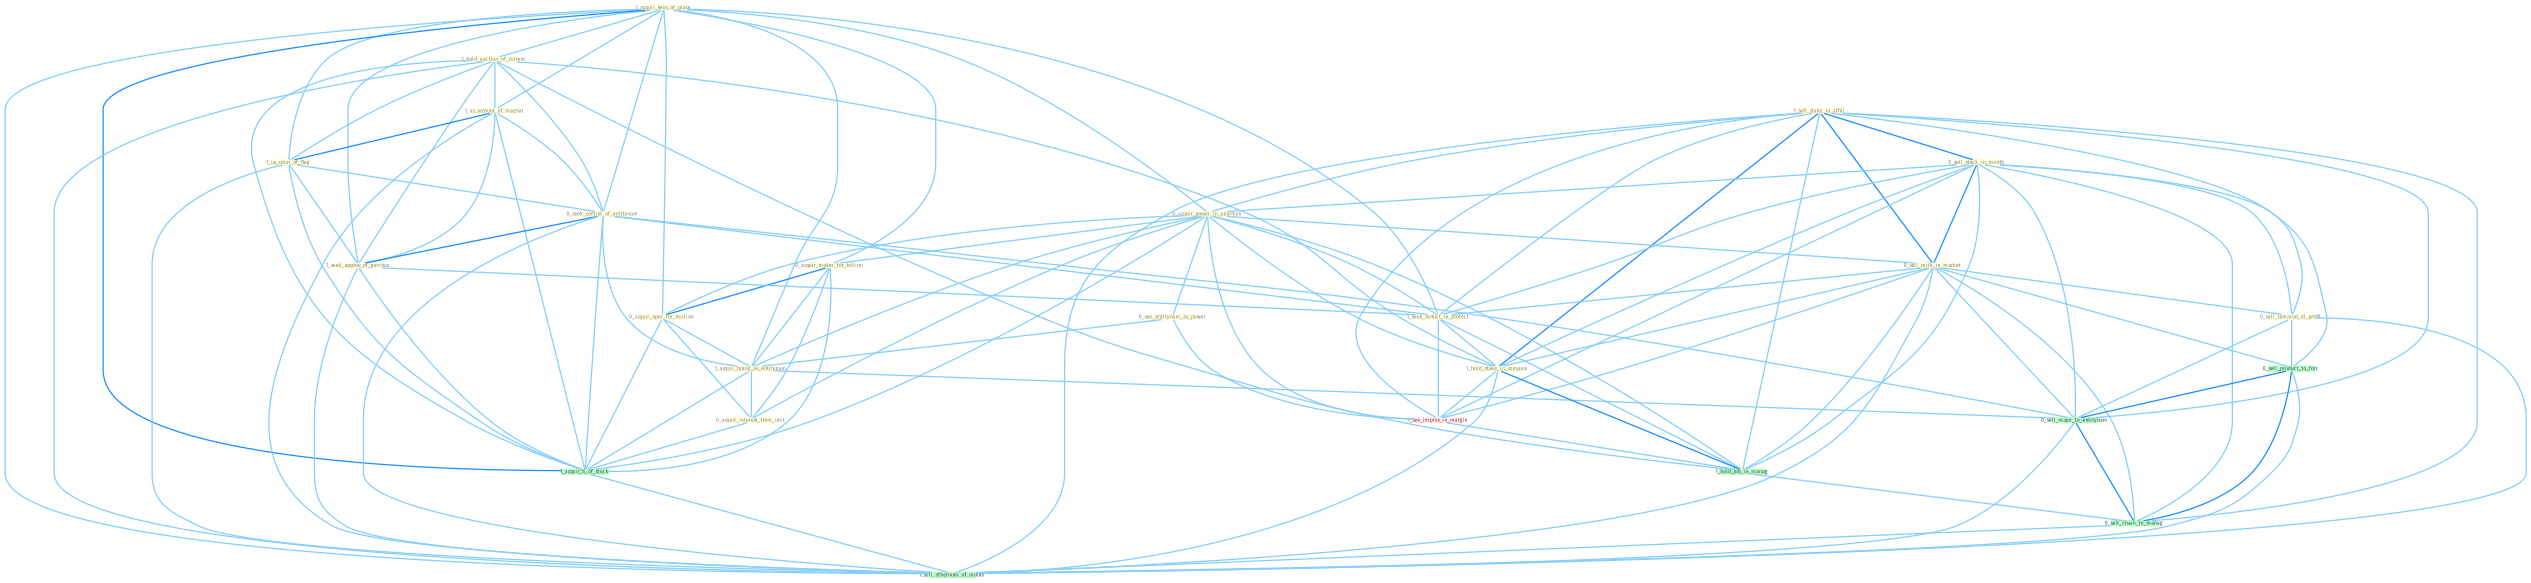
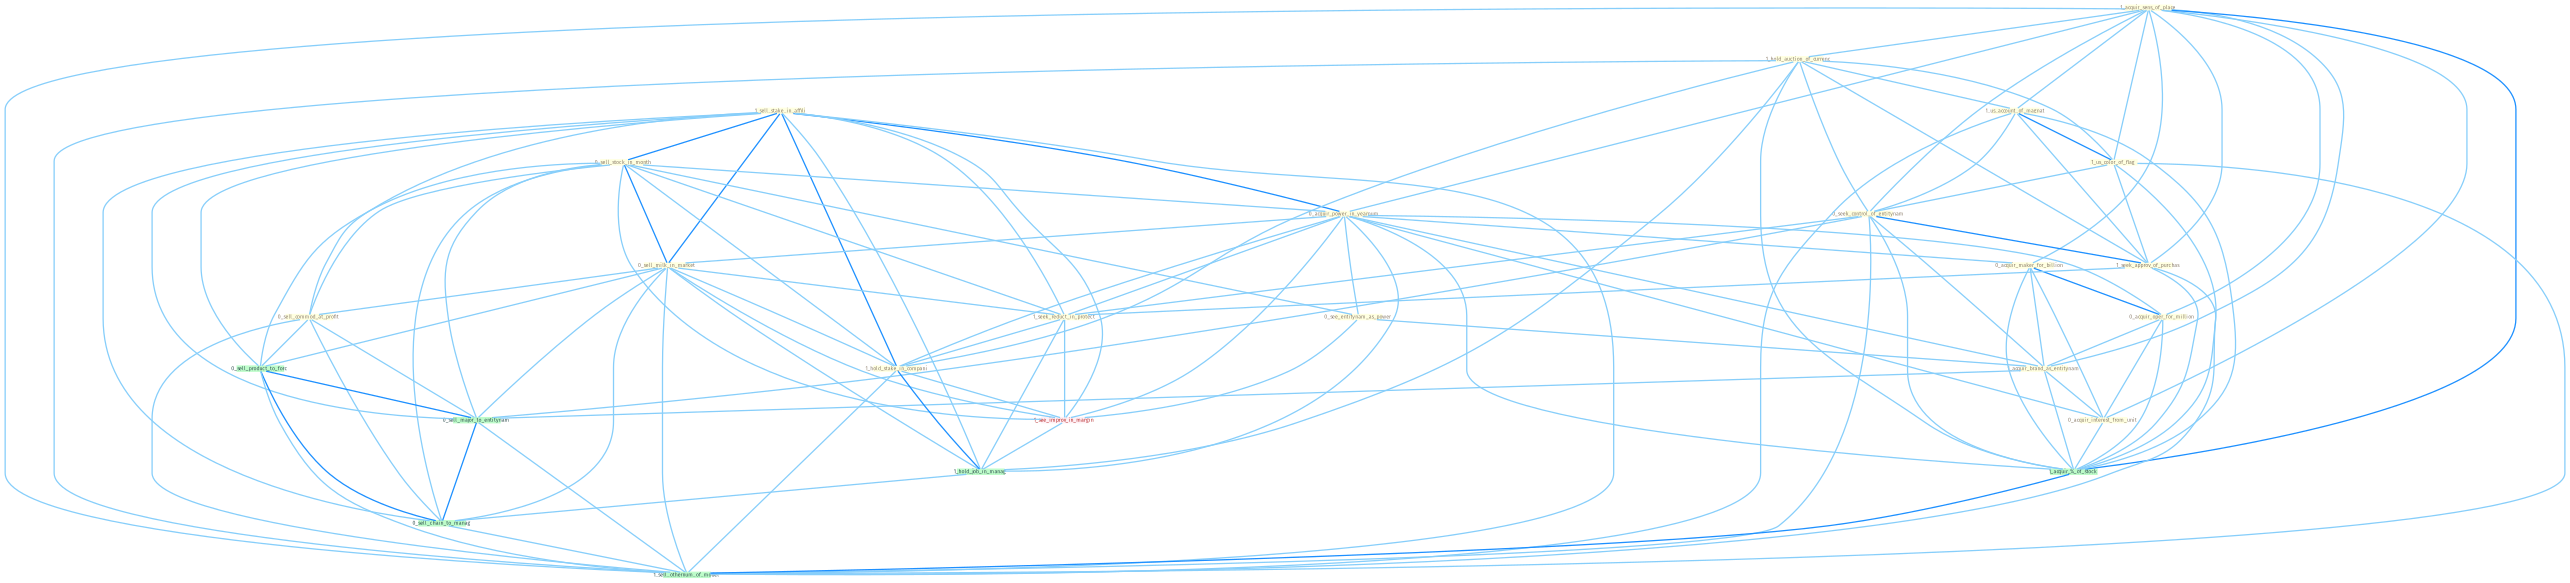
edge "1_acquir_sens_of_place" -- "1_seek_reduct_in_protect": now "1_acquir_sens_of_place" -- "0_acquir_interest_from_unit"
edge "1_sell_stake_in_affili" -- "0_sell_product_to_forc": added
edge "1_sell_stake_in_affili" -- "0_acquir_power_in_yearnum": color #87cefa -> #1e90ff
edge "0_sell_stock_in_month" -- "1_hold_job_in_manag": now "0_sell_stock_in_month" -- "0_see_entitynam_as_power"
edge "0_sell_commod_at_profit" -- "0_sell_chain_to_manag": added
edge "1_acquir_%_of_stock" -- "1_sell_othernum_of_model": color #87cefa -> #1e90ff
